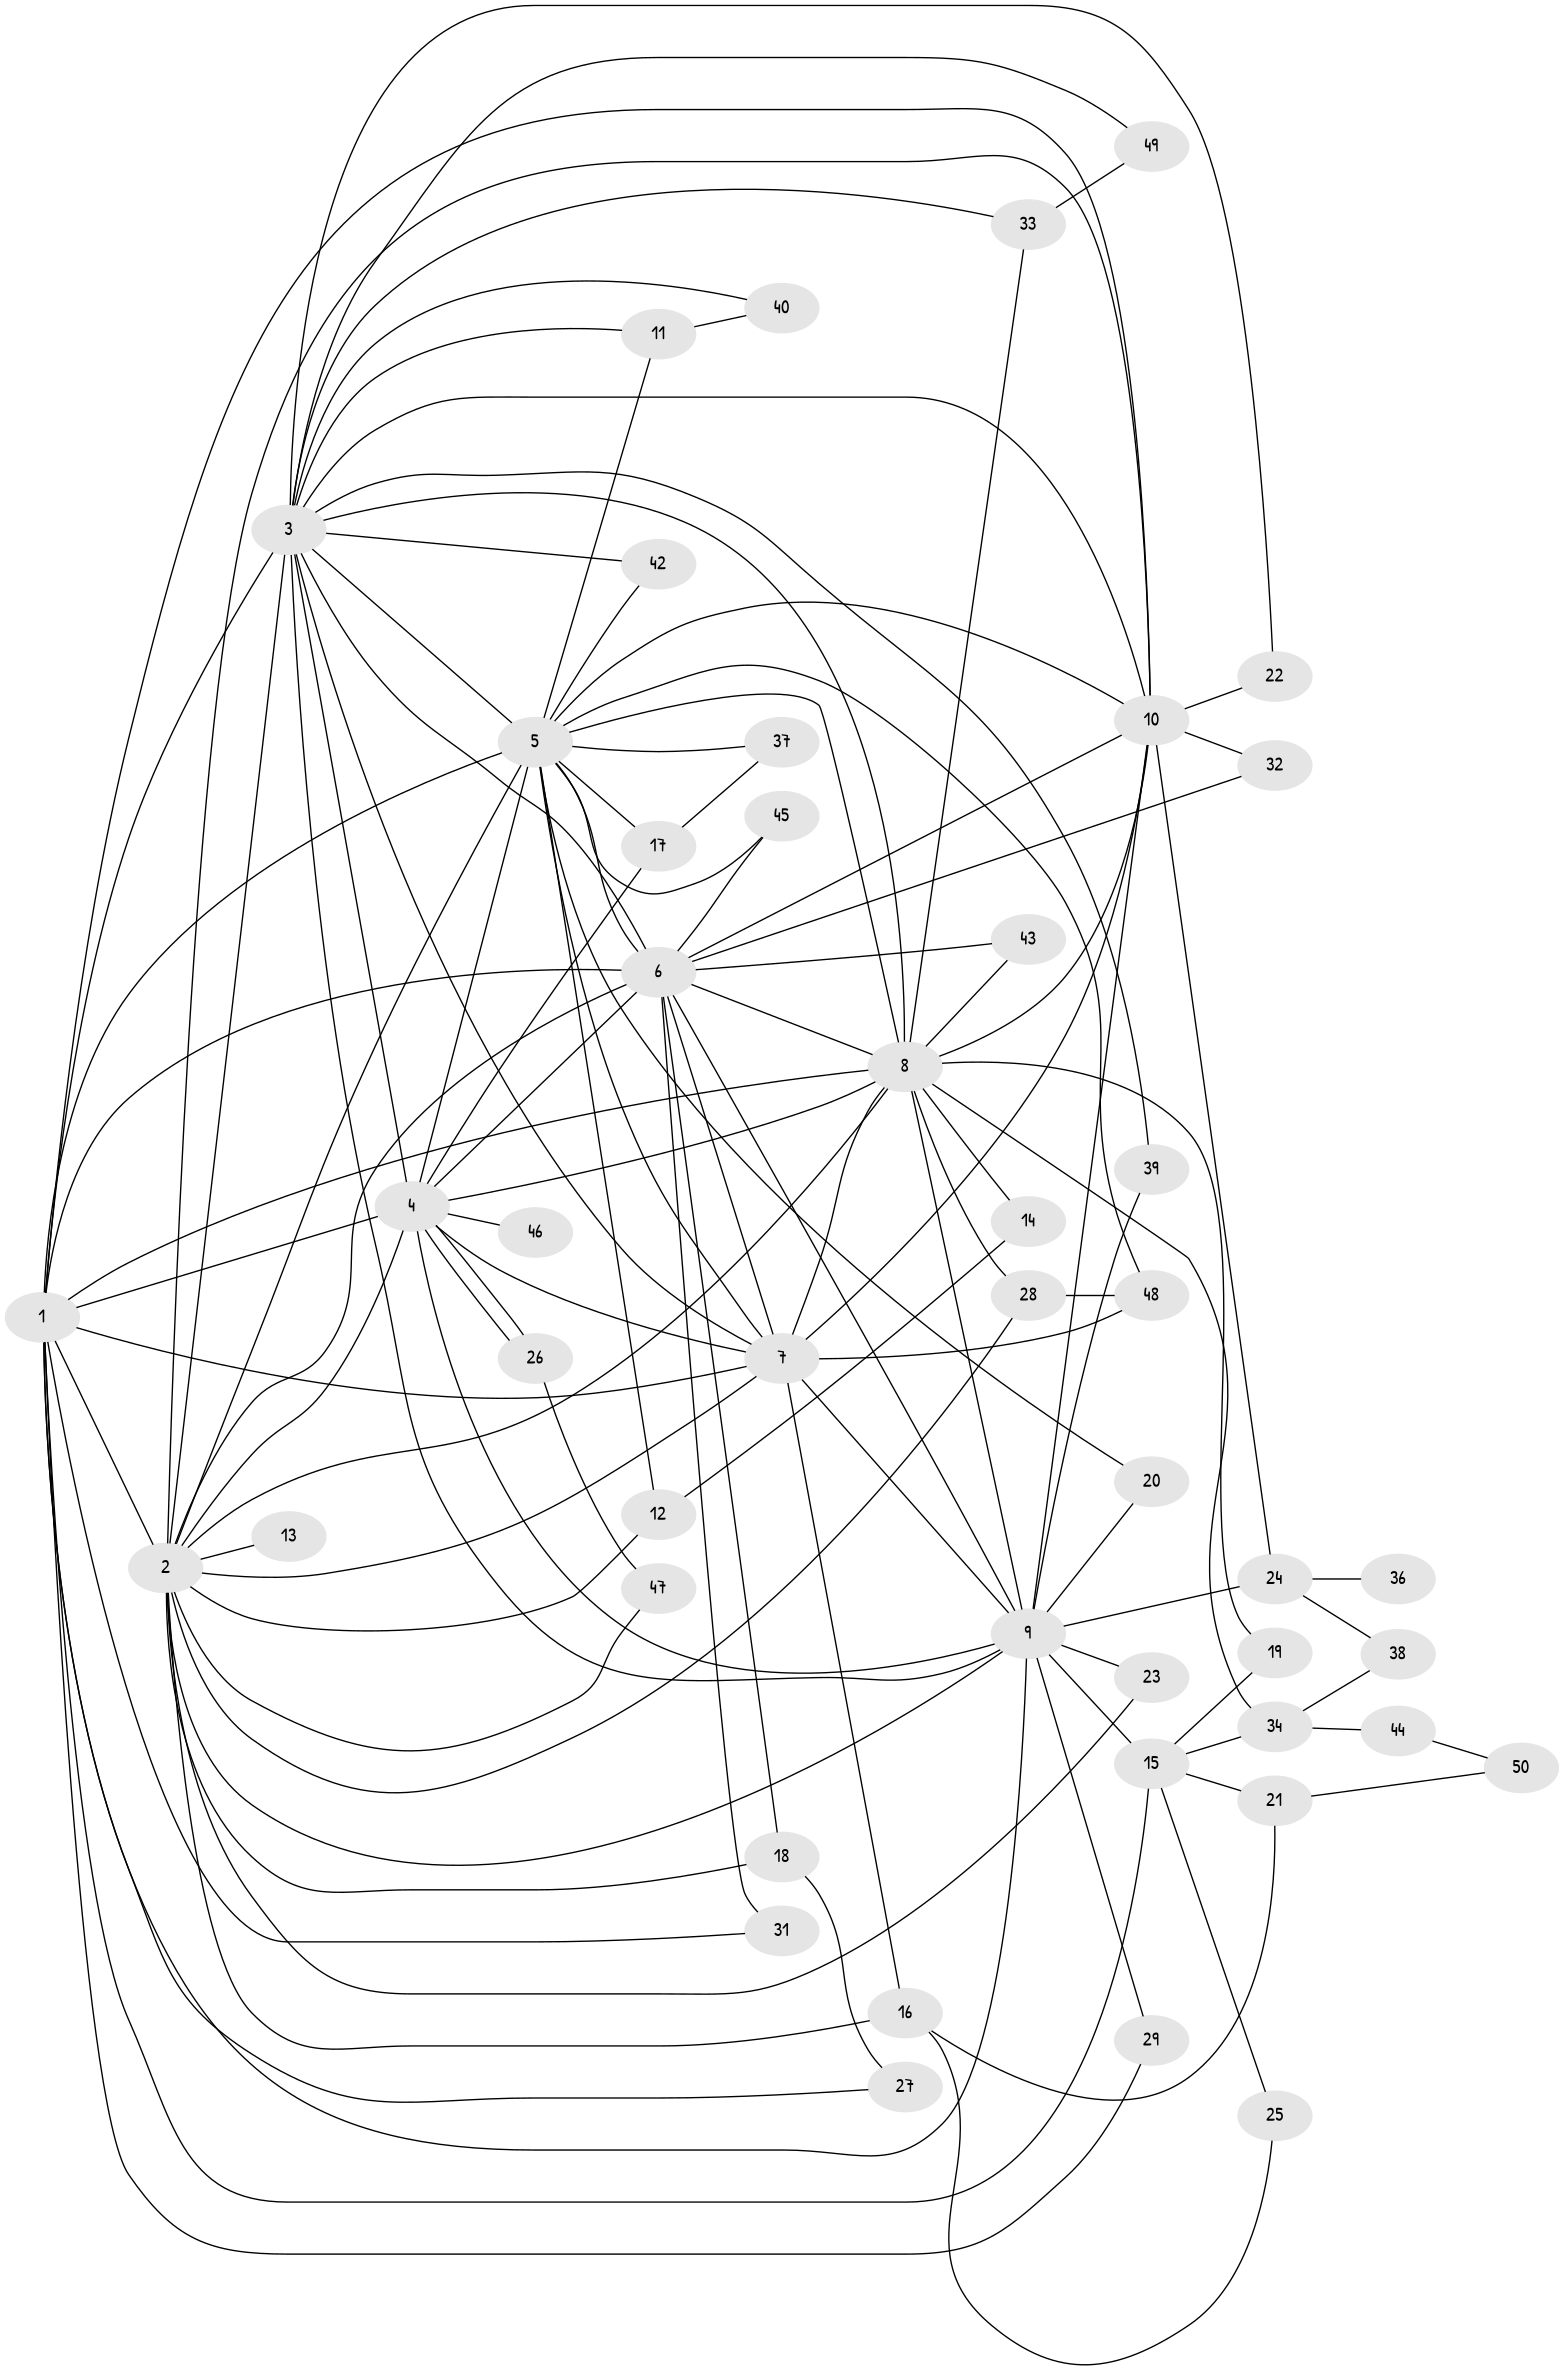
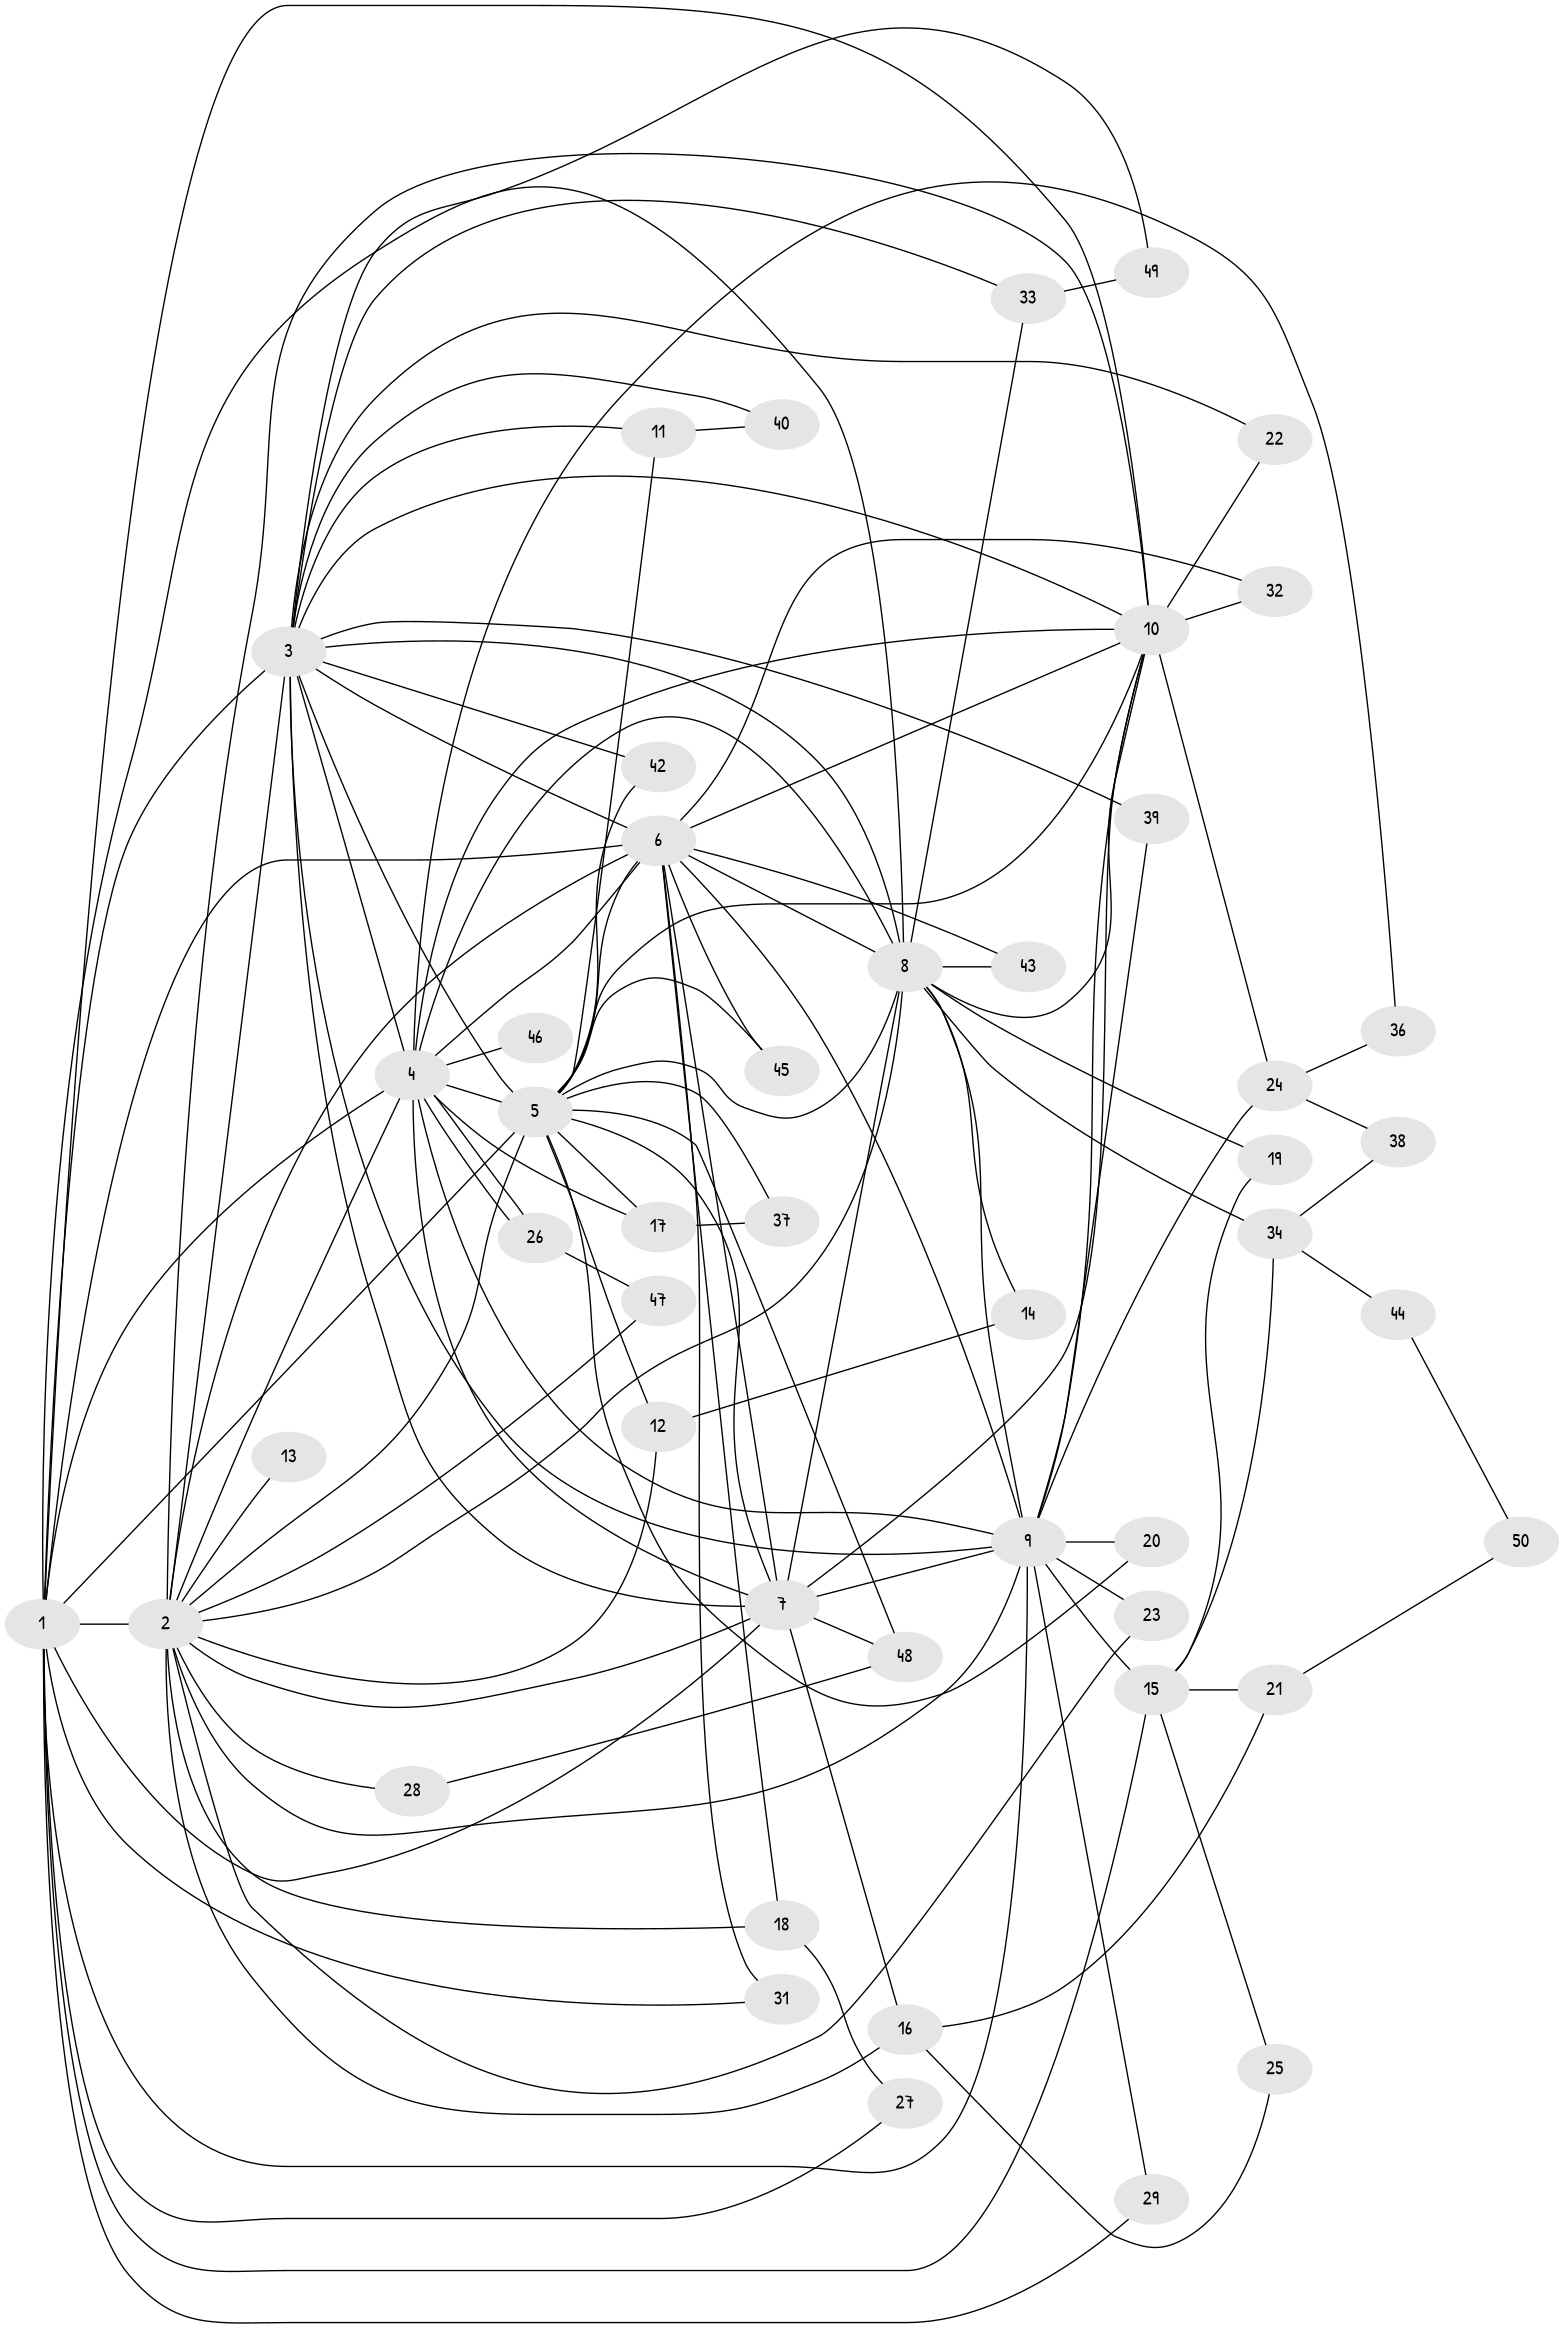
edge "36" -- "4": added
edge "10" -- "4": added
edge "8" -- "28": removed
